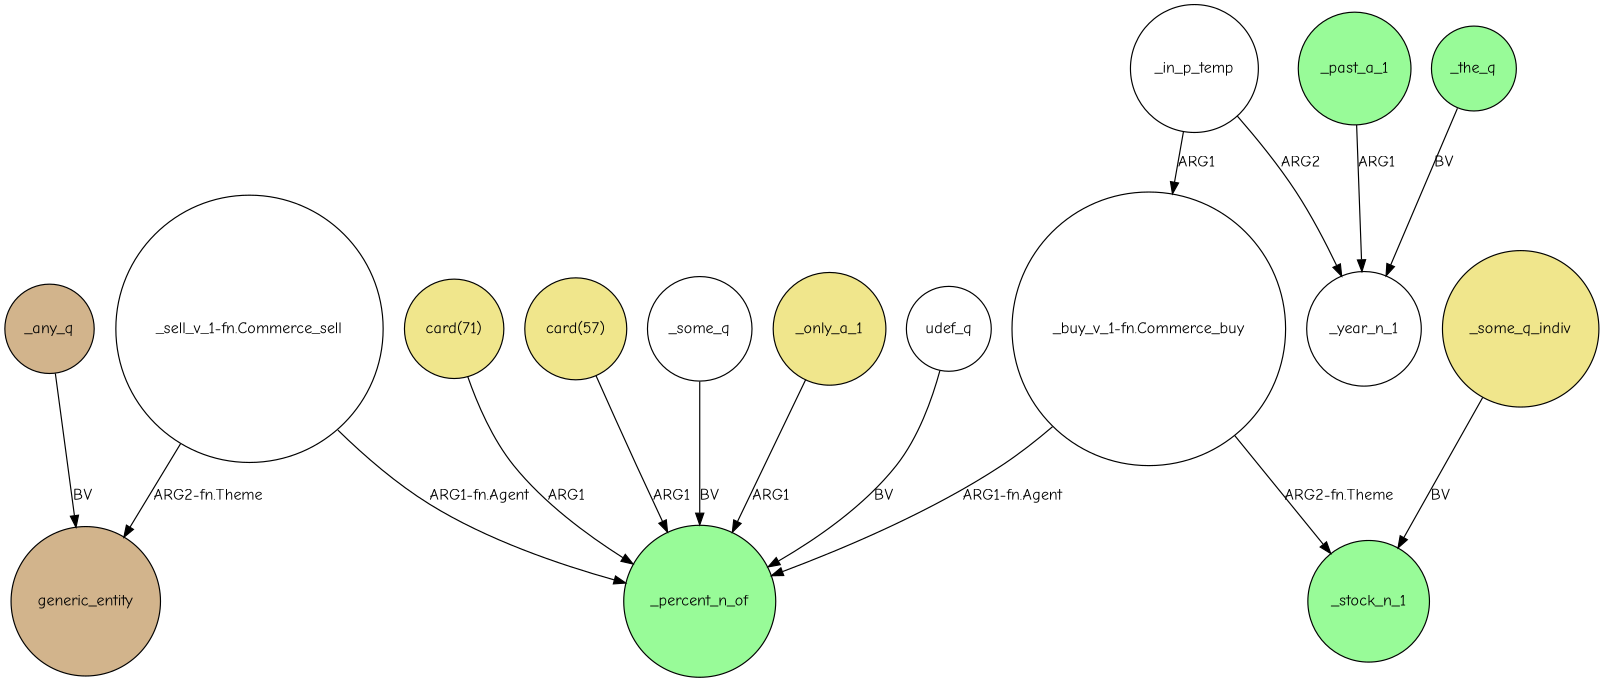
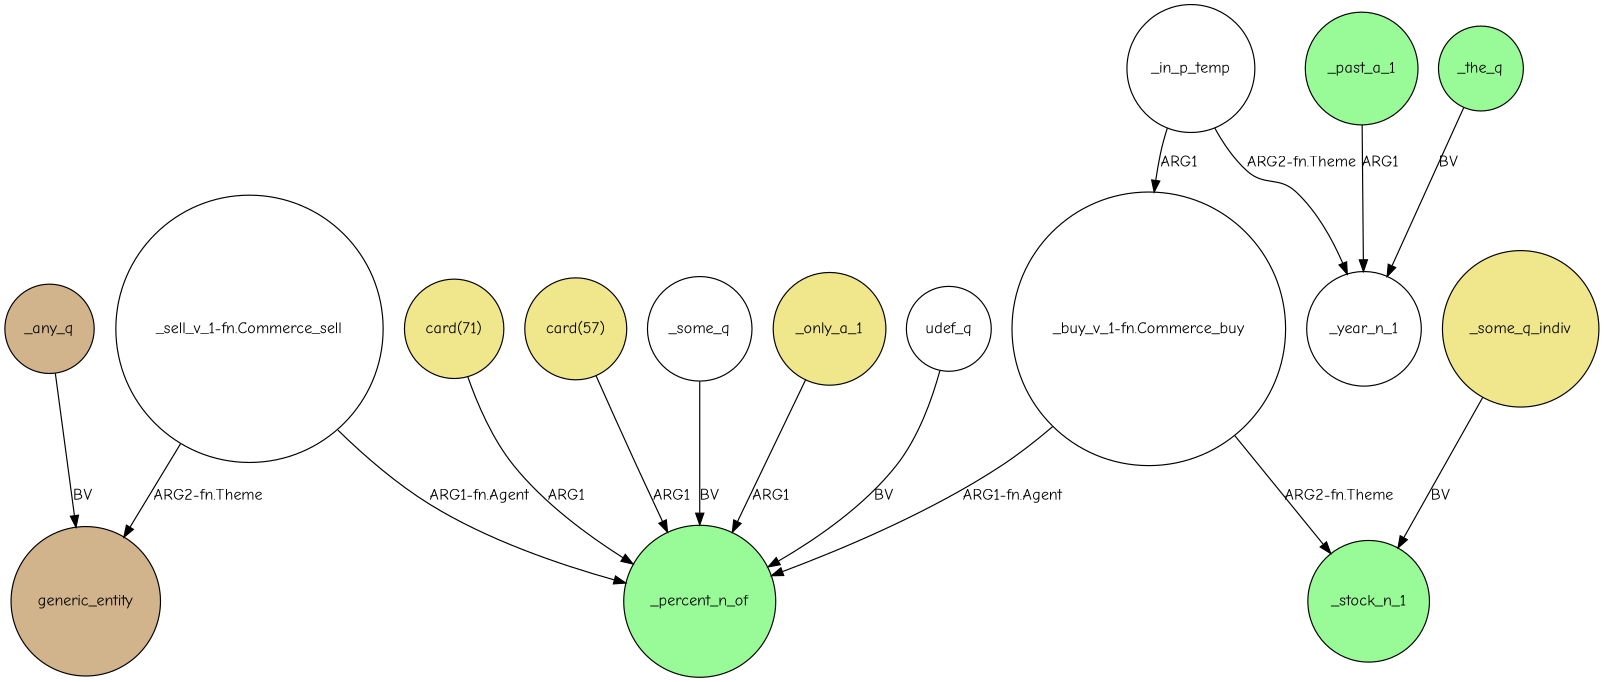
edge "_in_p_temp" -> "_year_n_1": label "ARG2" -> "ARG2-fn.Theme"
